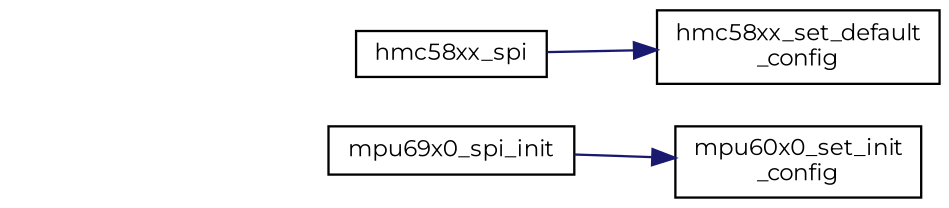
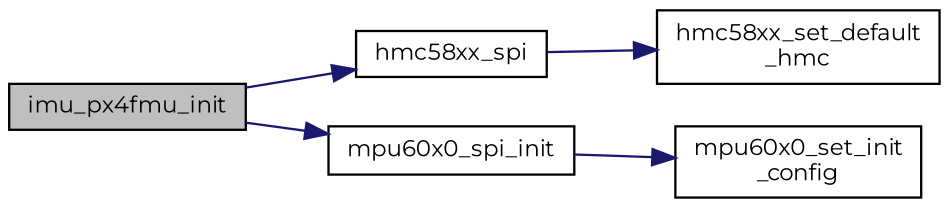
node "hmc58xx_set_default _config": label "hmc58xx_set_default _config" -> "hmc58xx_set_default _hmc"
node "imu_px4fmu_init": added
node "mpu69x0_spi_init": label "mpu69x0_spi_init" -> "mpu60x0_spi_init"
